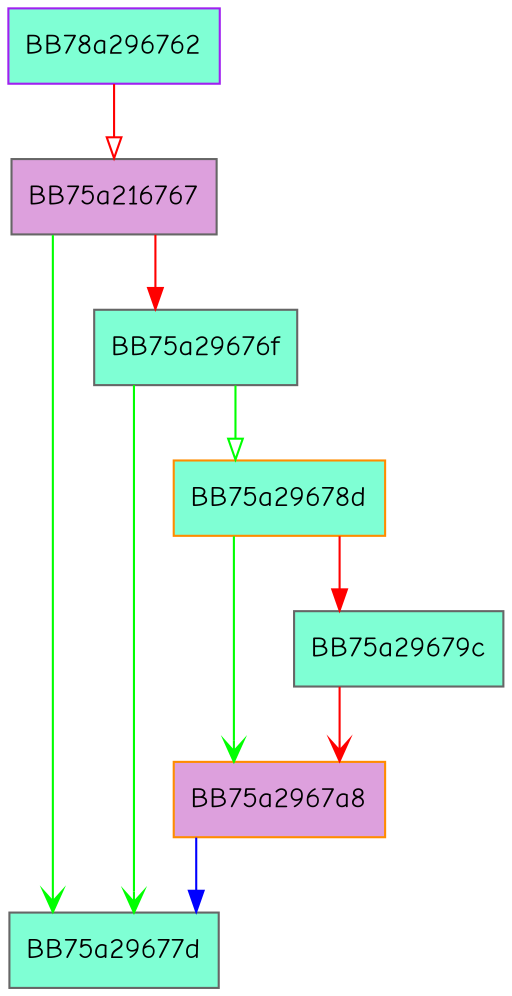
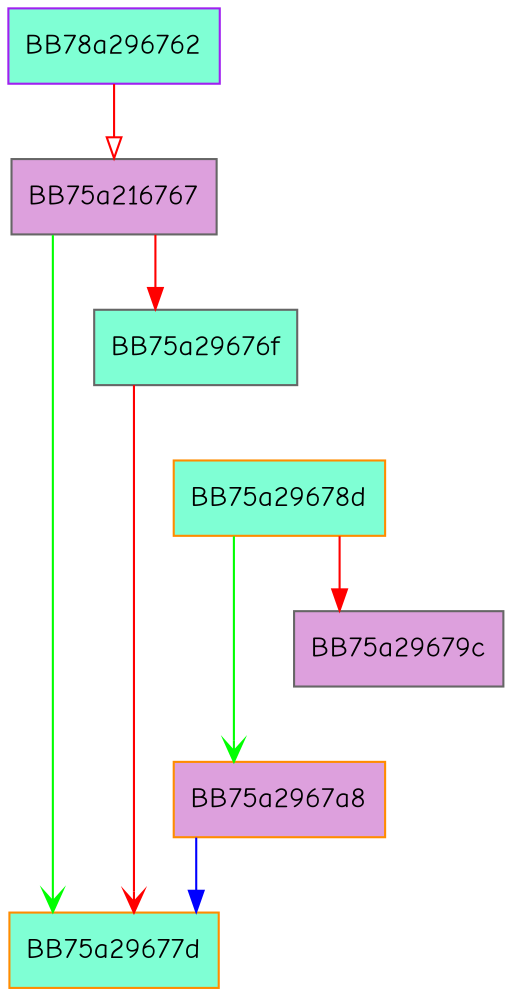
edge "BB75a29676f" -> "BB75a29678d": removed
edge "BB75a29676f" -> "BB75a29677d": color green -> red
node "BB75a29679c": fillcolor aquamarine -> plum
edge "BB75a29679c" -> "BB75a2967a8": removed
node "BB75a29677d": color gray40 -> darkorange
